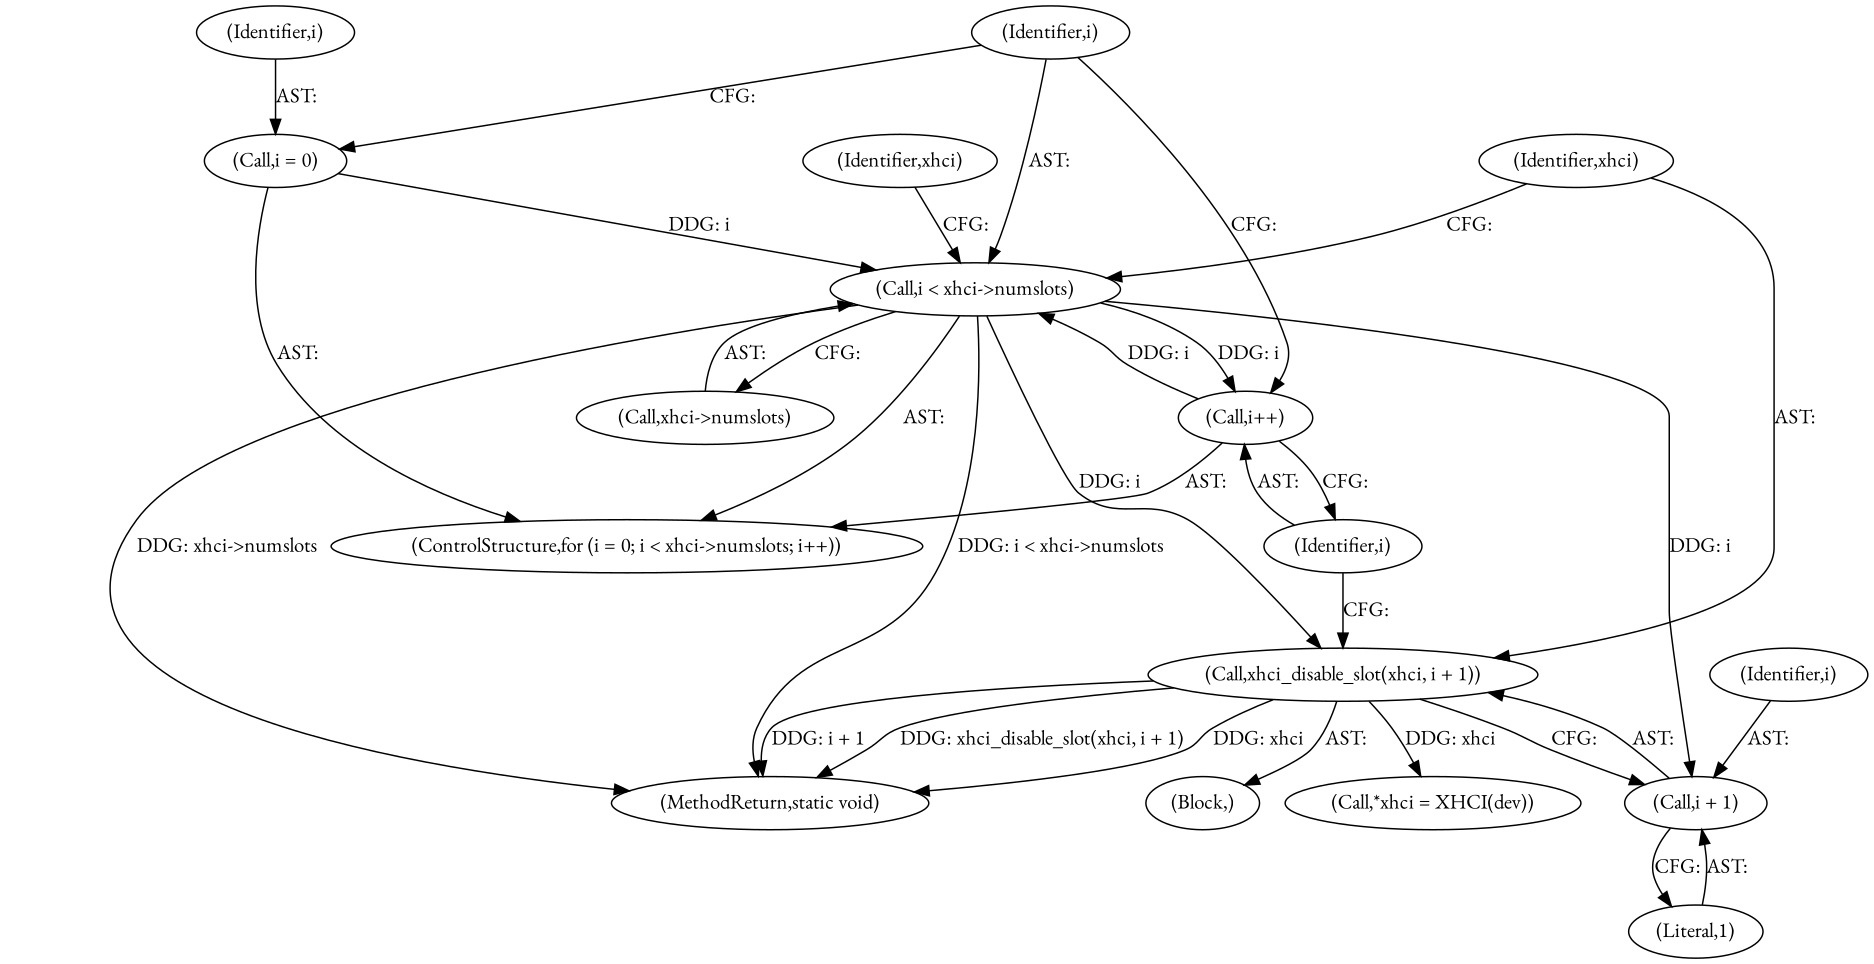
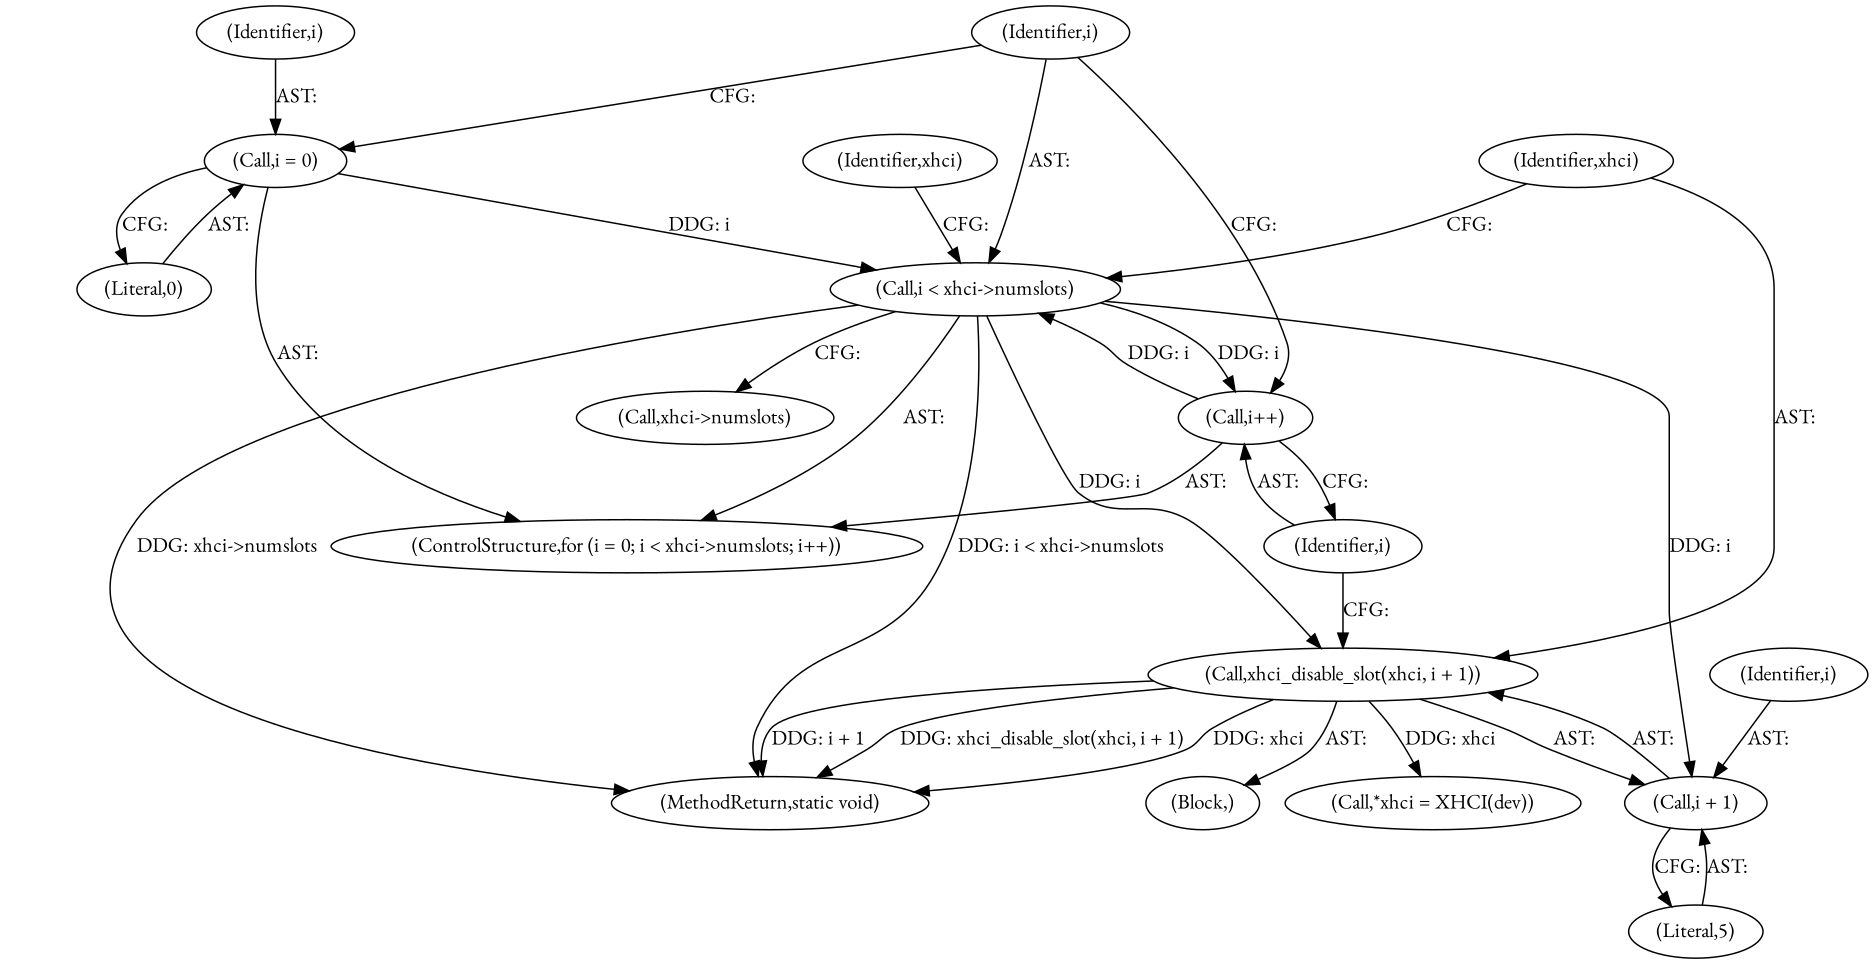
node "(Literal,0)": added
edge "(Call,xhci->numslots)" -> "(Call,i < xhci->numslots)": removed, label "AST:"
edge "(Call,xhci_disable_slot(xhci, i + 1))" -> "(Call,i + 1)": label "CFG: " -> "AST: "
node "(Literal,1)": label "(Literal,1)" -> "(Literal,5)"
